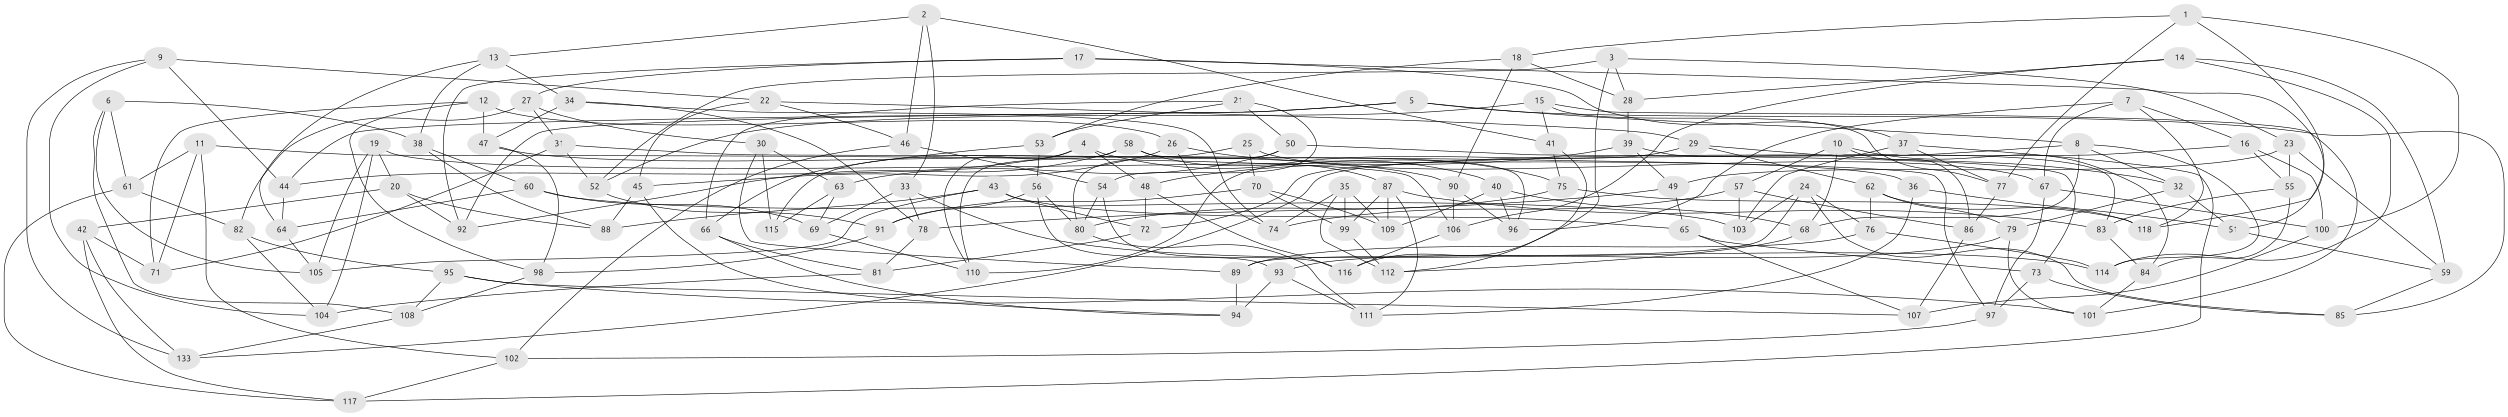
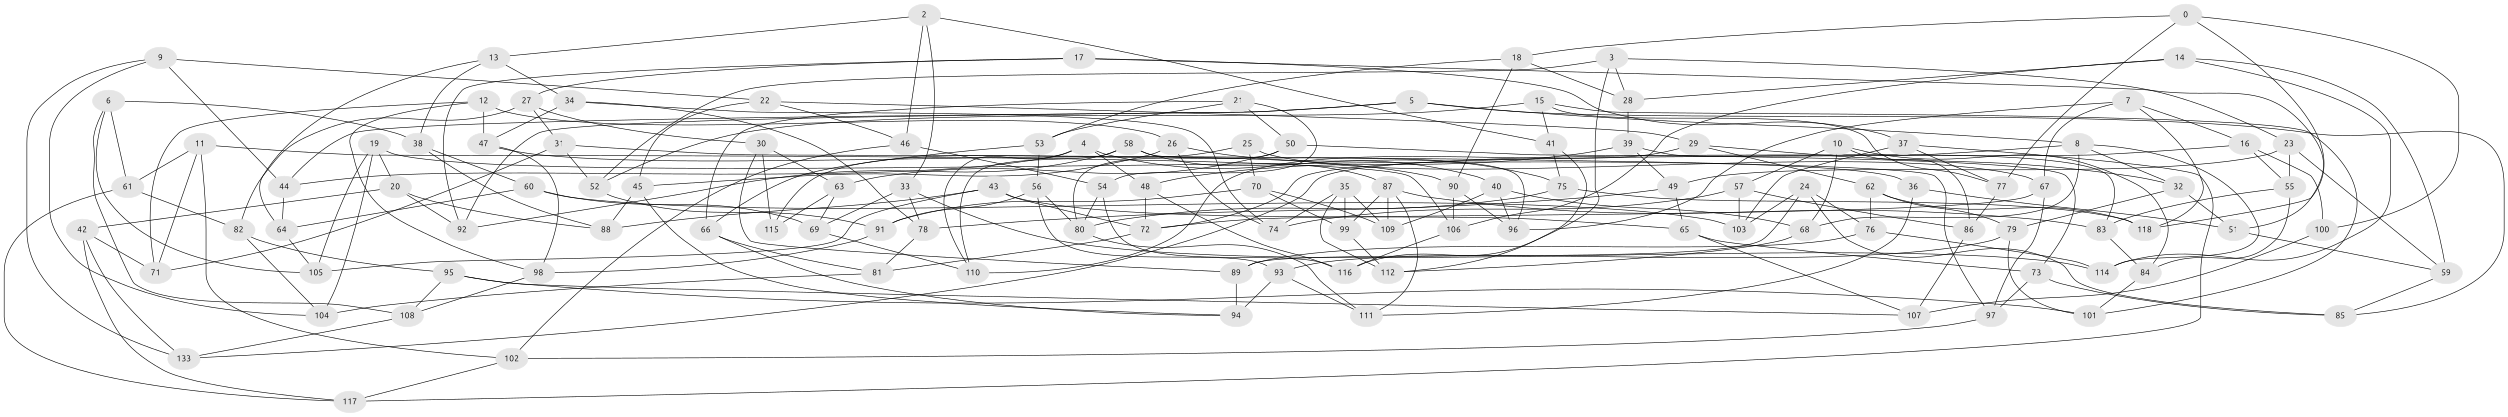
node "1": label "1" -> "0"
edge "67" -- "100": now "67" -- "72"
